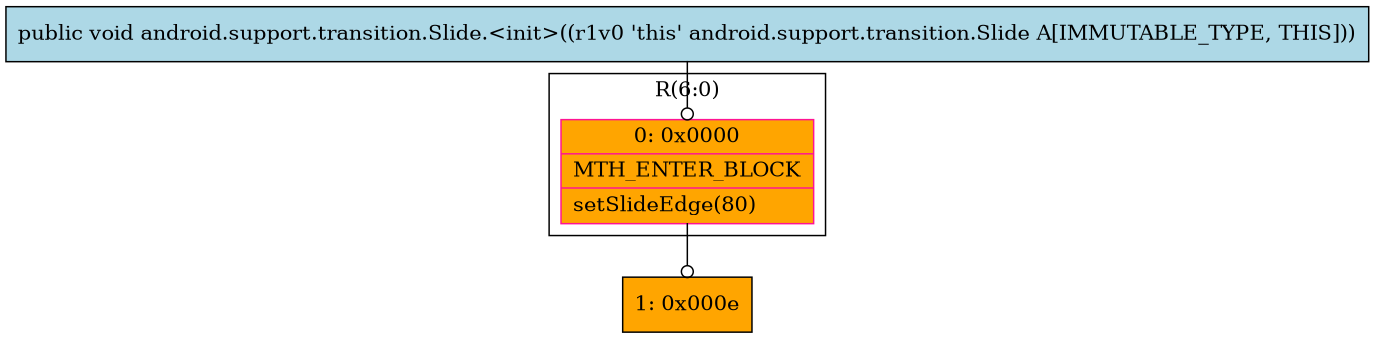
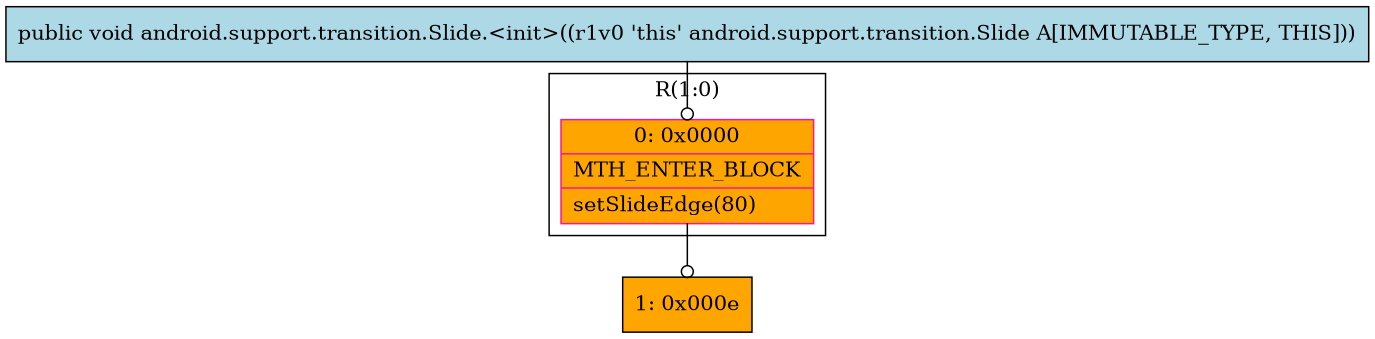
cluster "R(6:0)": label "R(6:0)" -> "R(1:0)"
